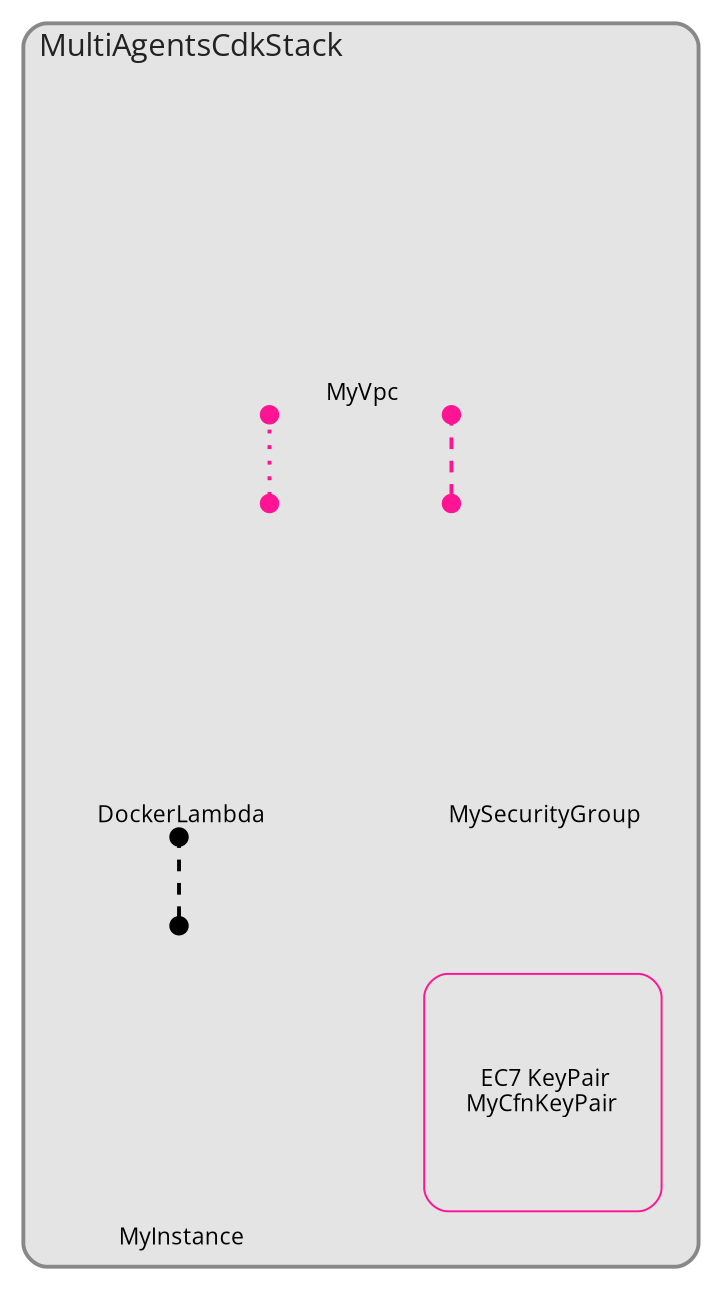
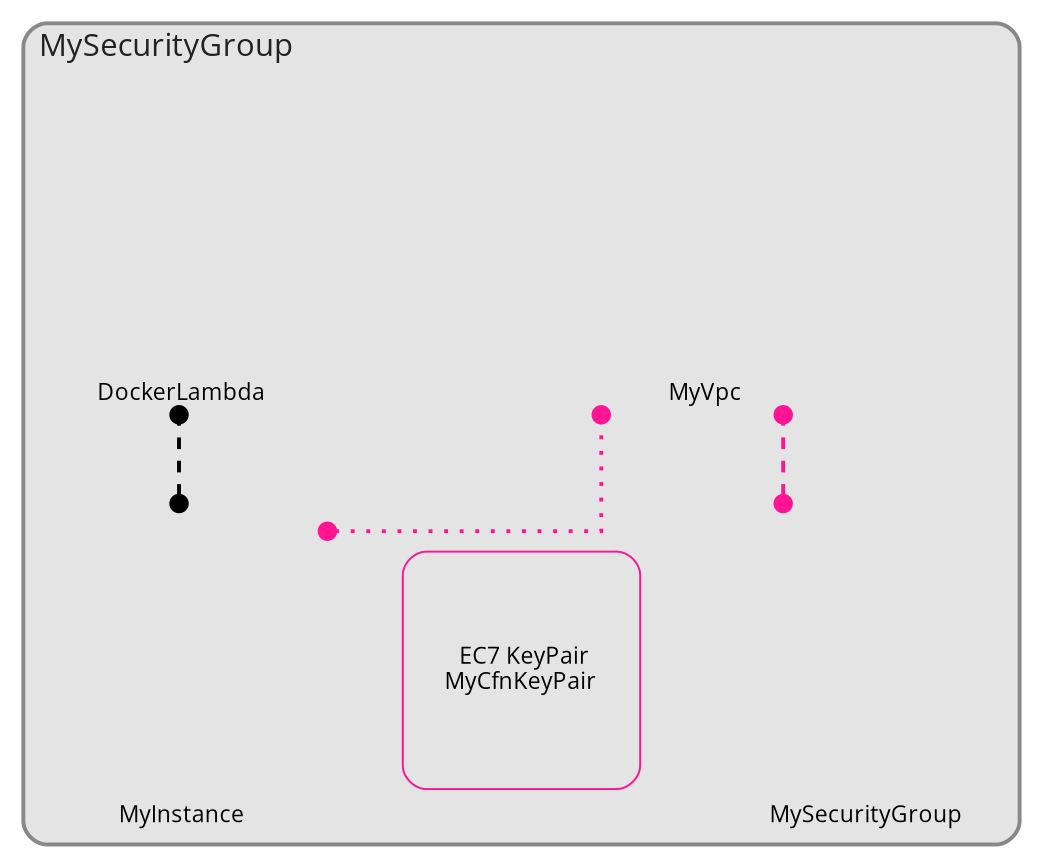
cluster "MultiAgentsCdkStack": label "MultiAgentsCdkStack" -> "MySecurityGroup"
edge "MyVpc" -- "DockerLambda": now "MyVpc" -- "MyInstance"
